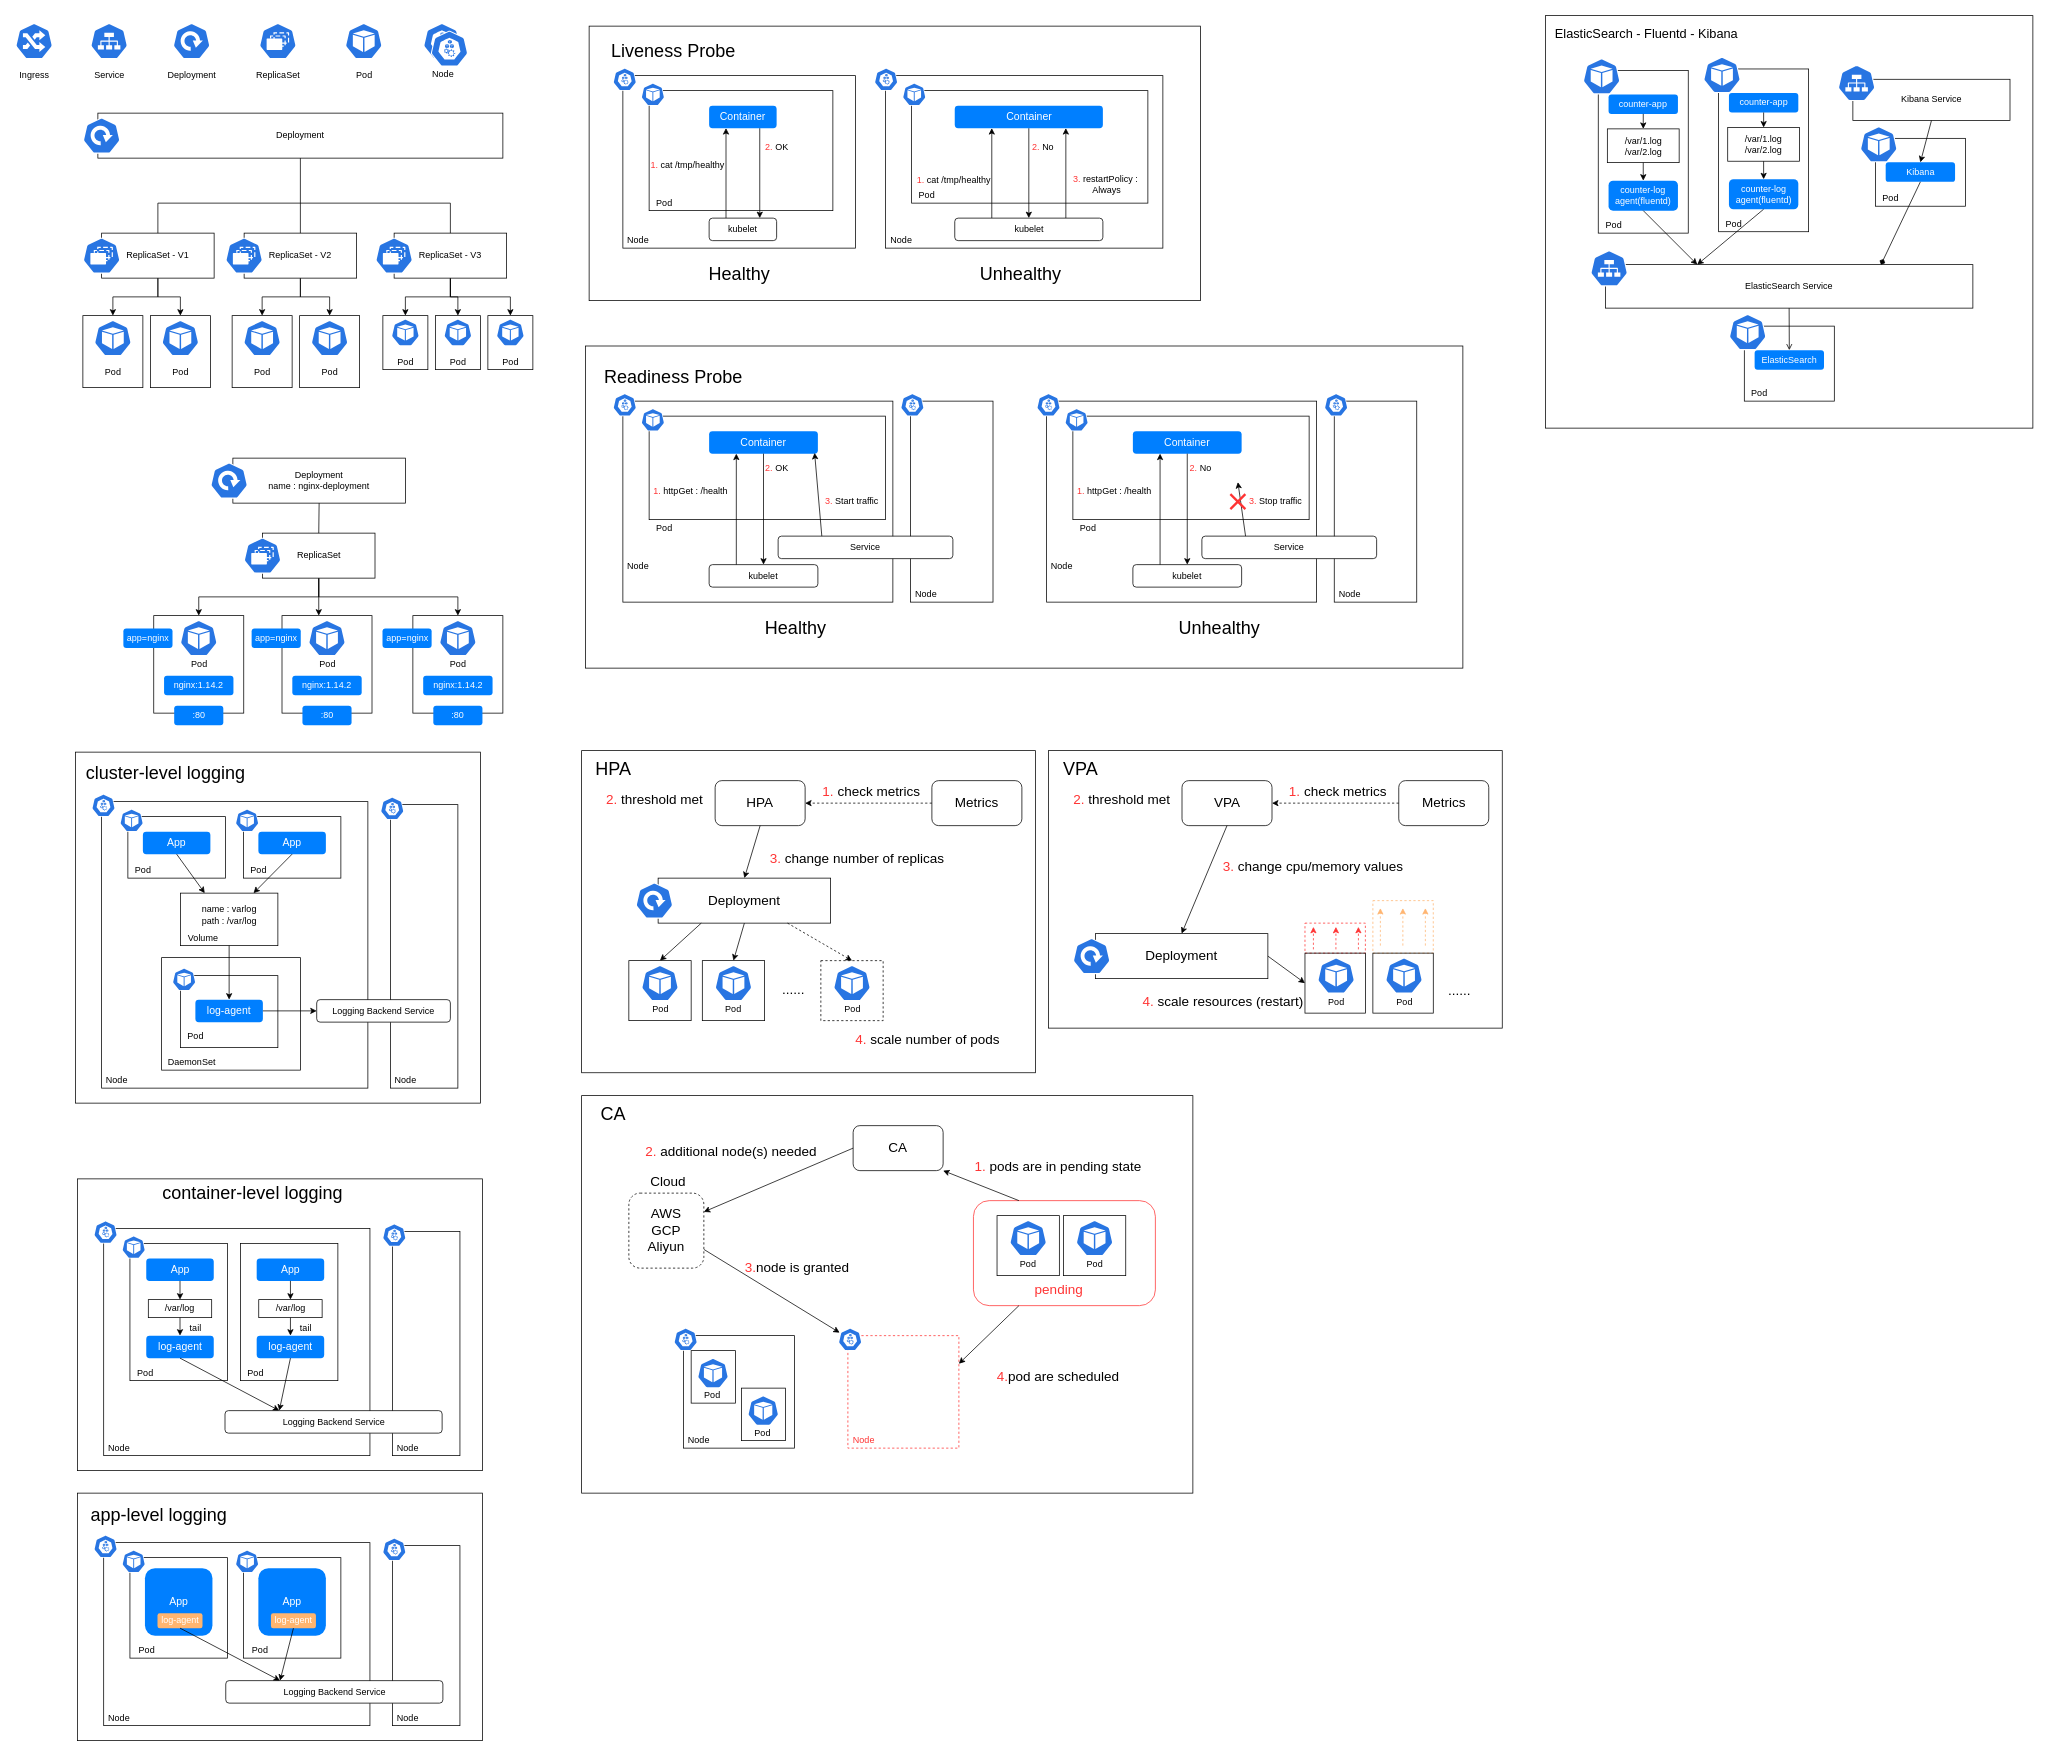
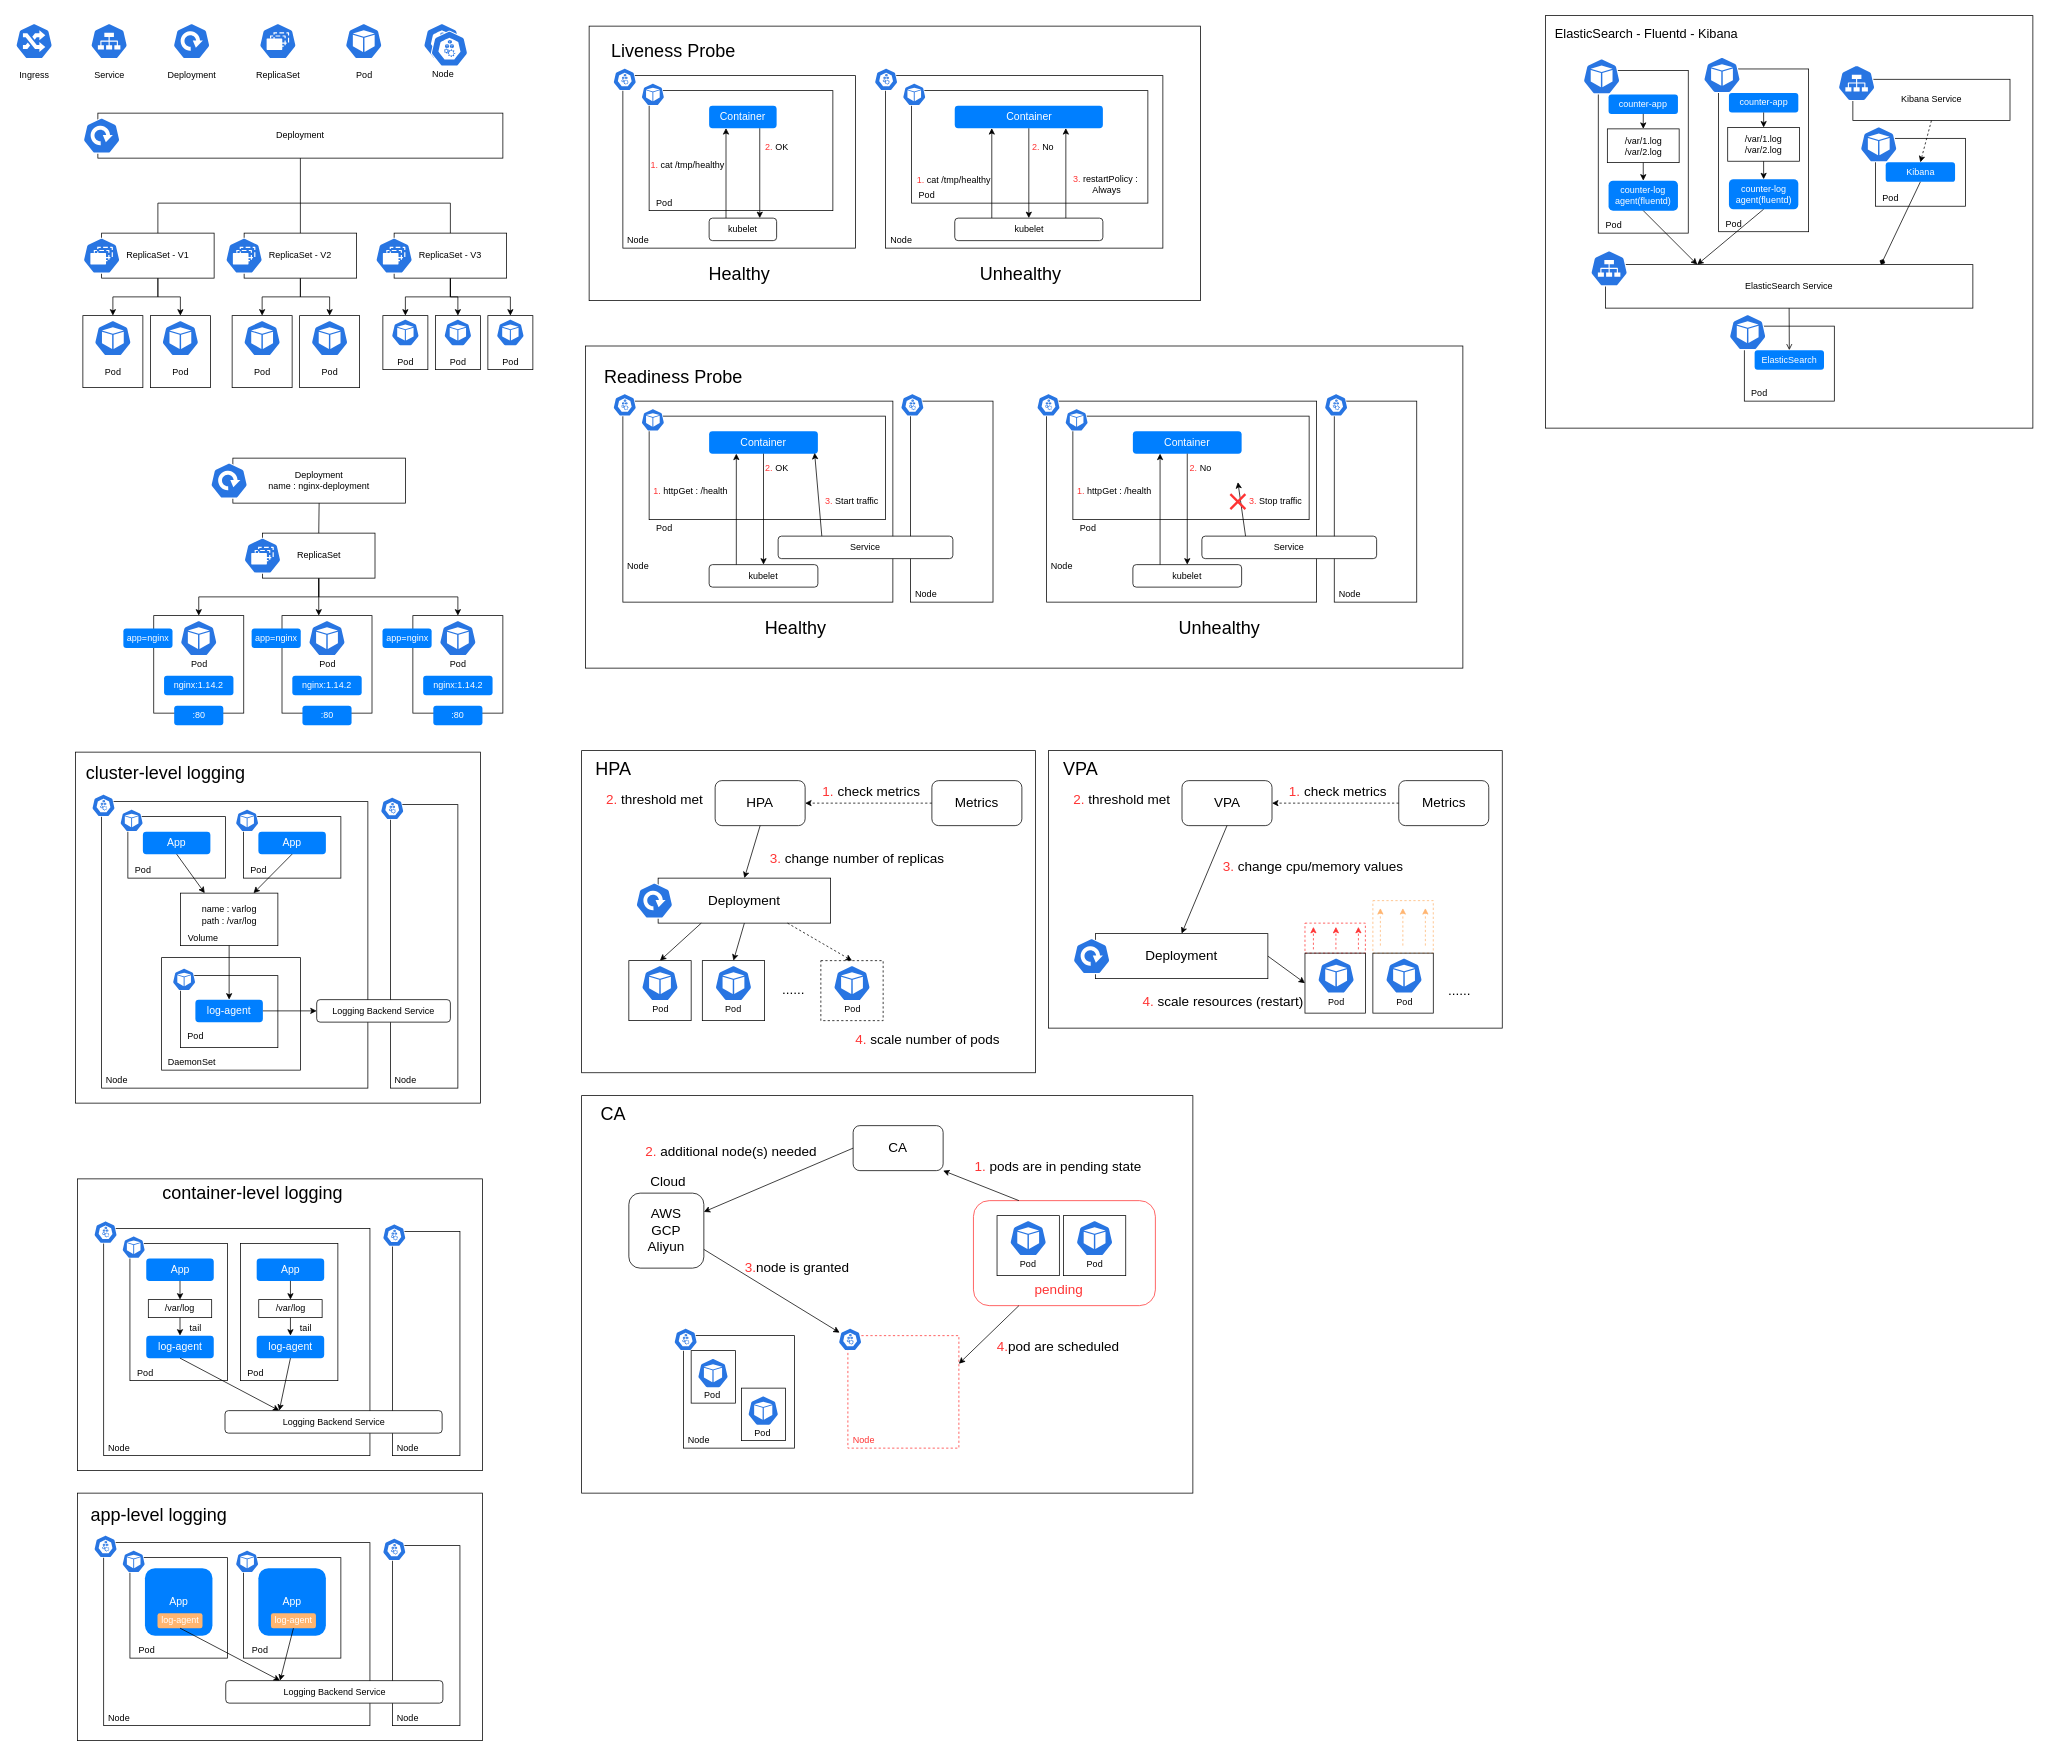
edge "Kibana Service" -> "Kibana": style solid -> dashed
node "AWS GCP Aliyun": style dashed -> solid
node "4.pod are scheduled": moved (1058, 1377) -> (1058, 1347)
